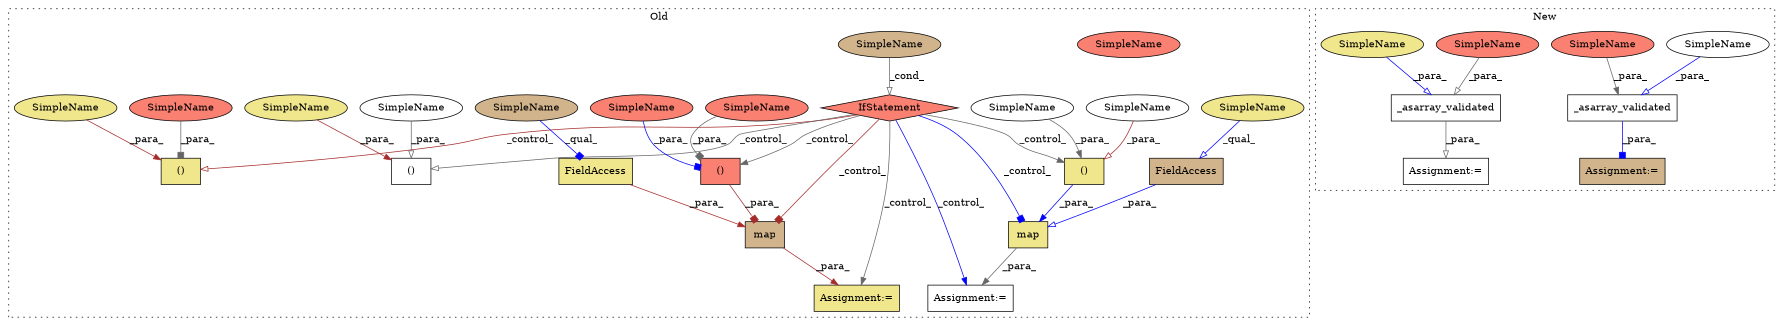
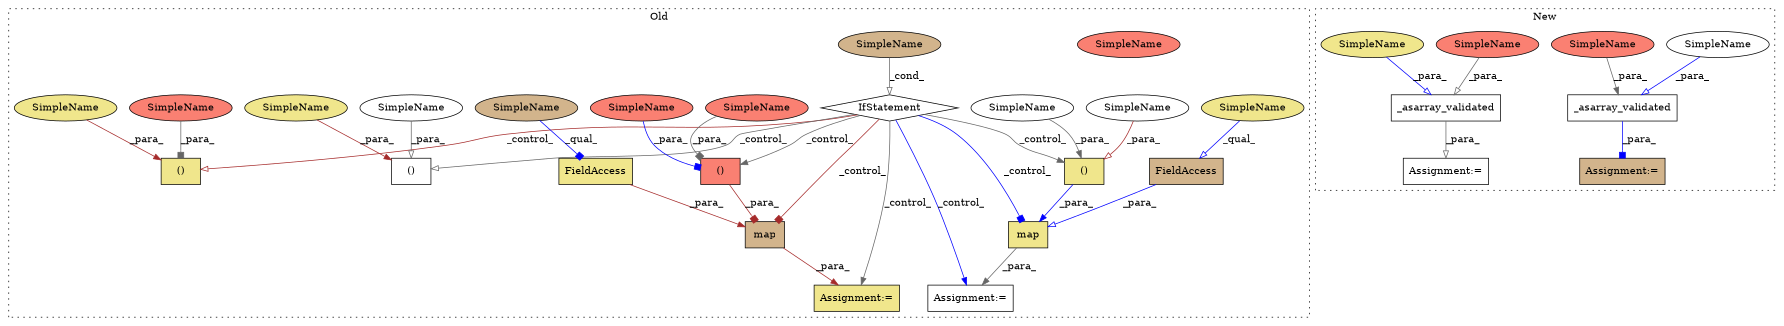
node "IfStatement": fillcolor salmon -> white
